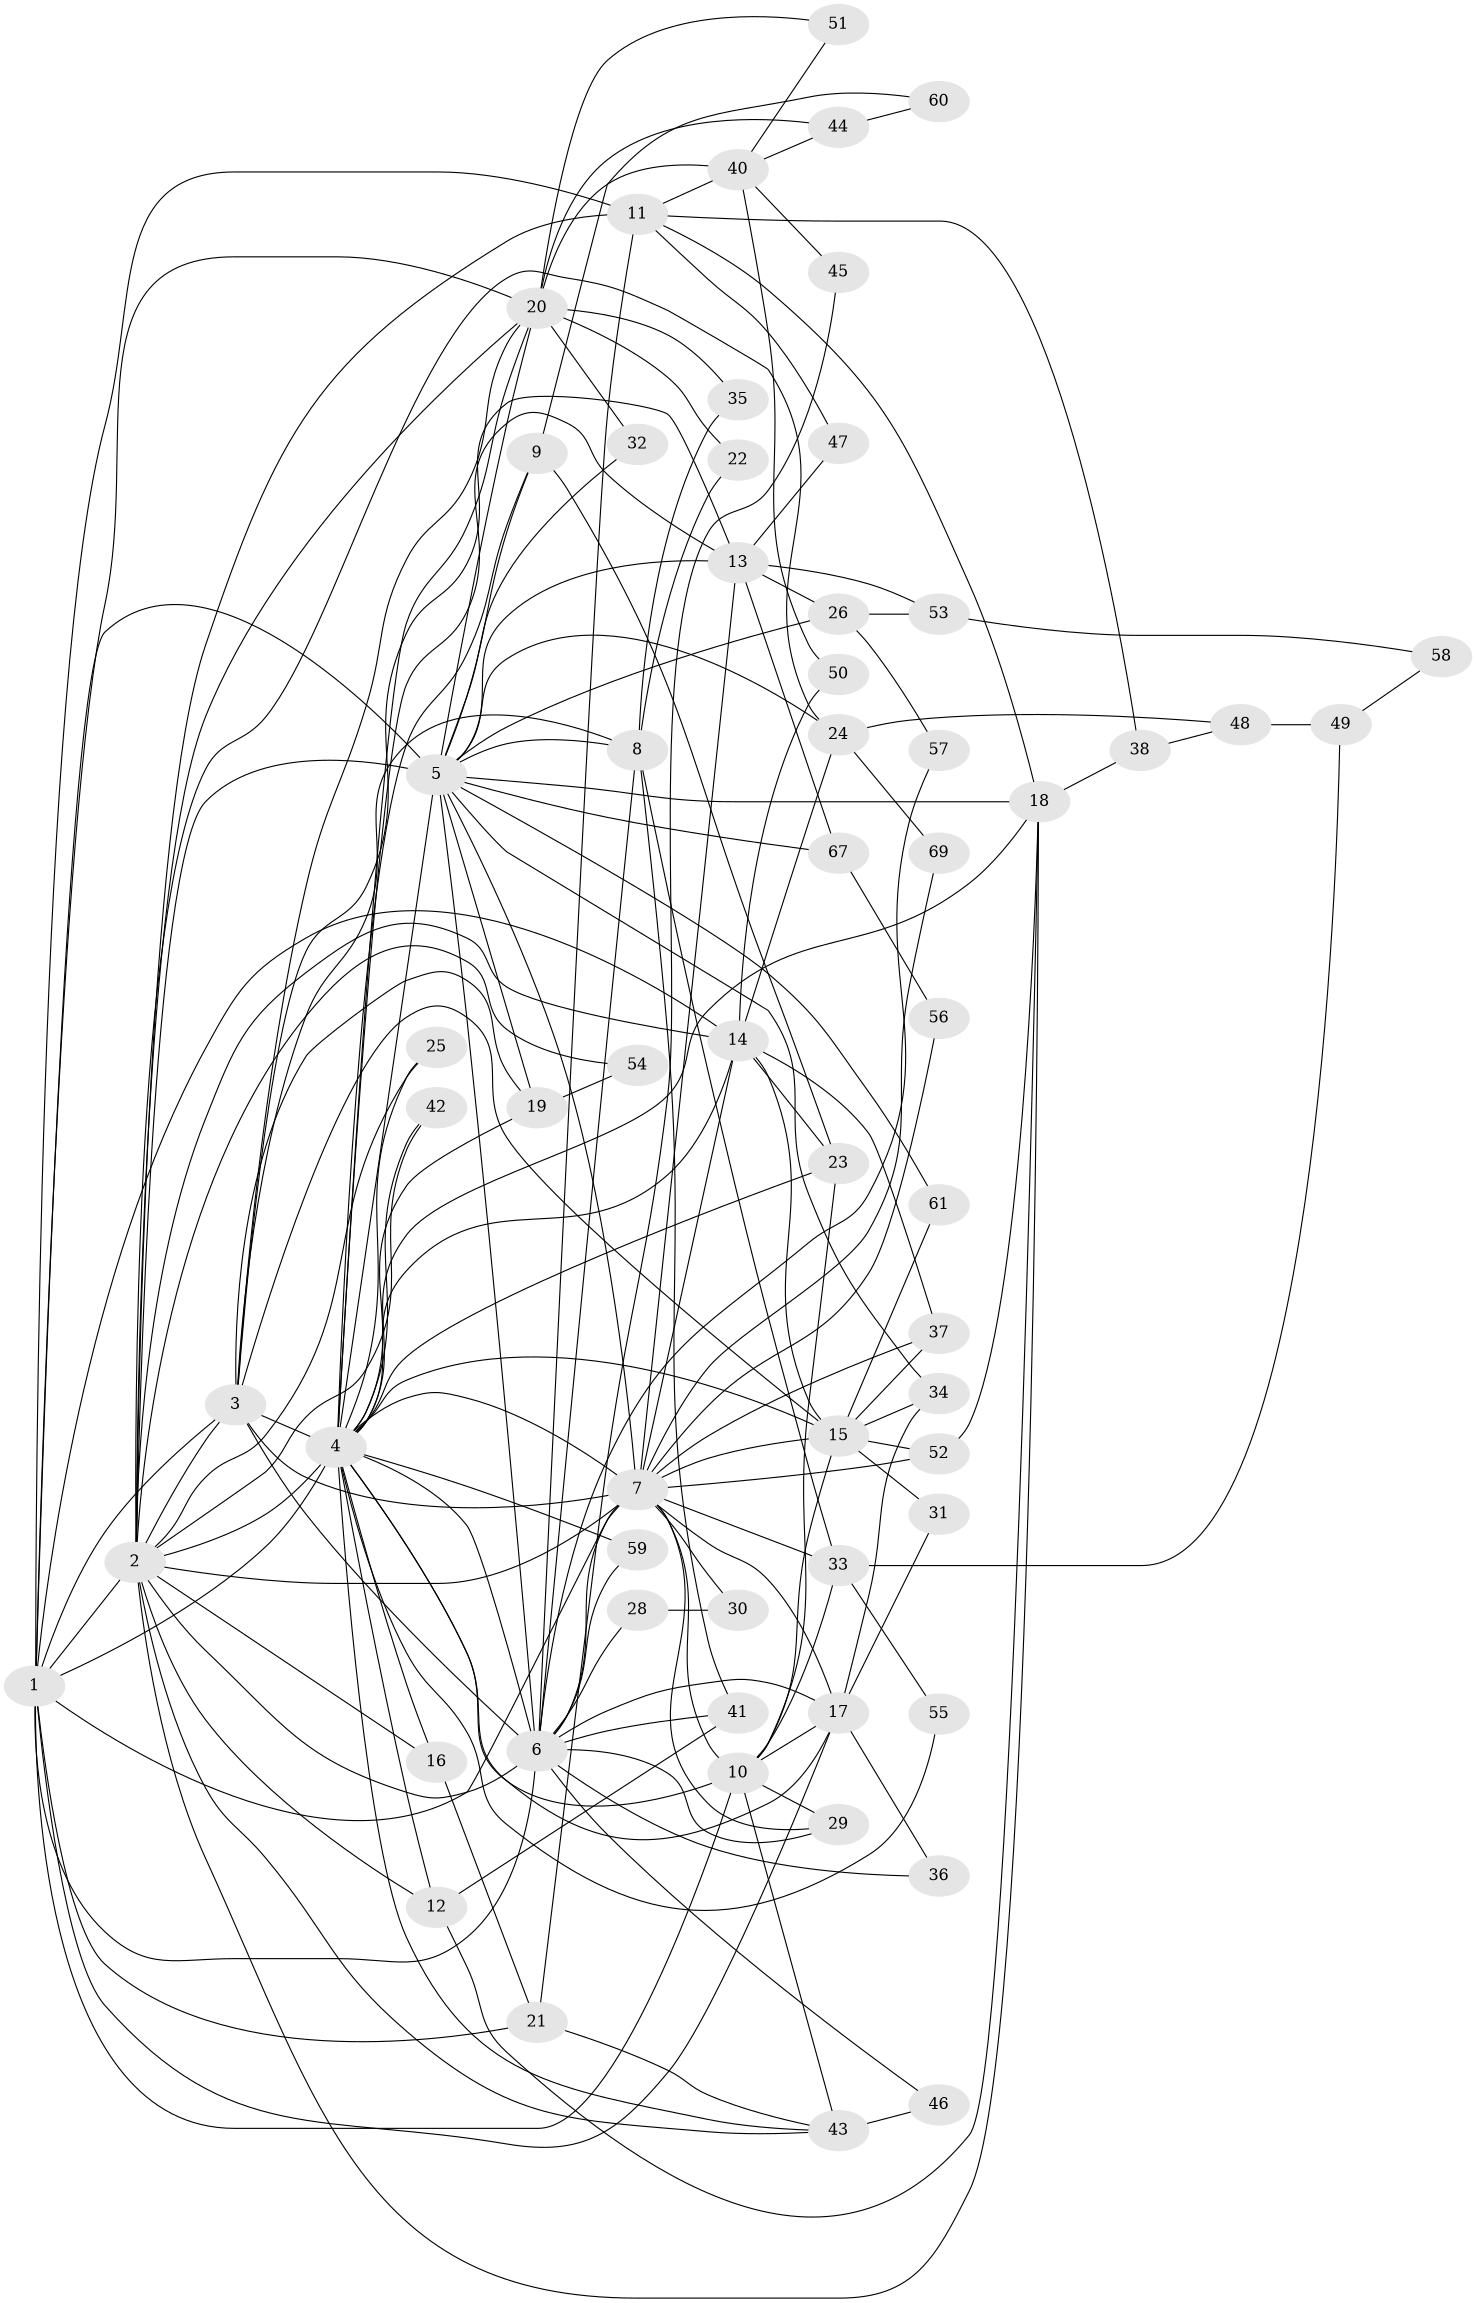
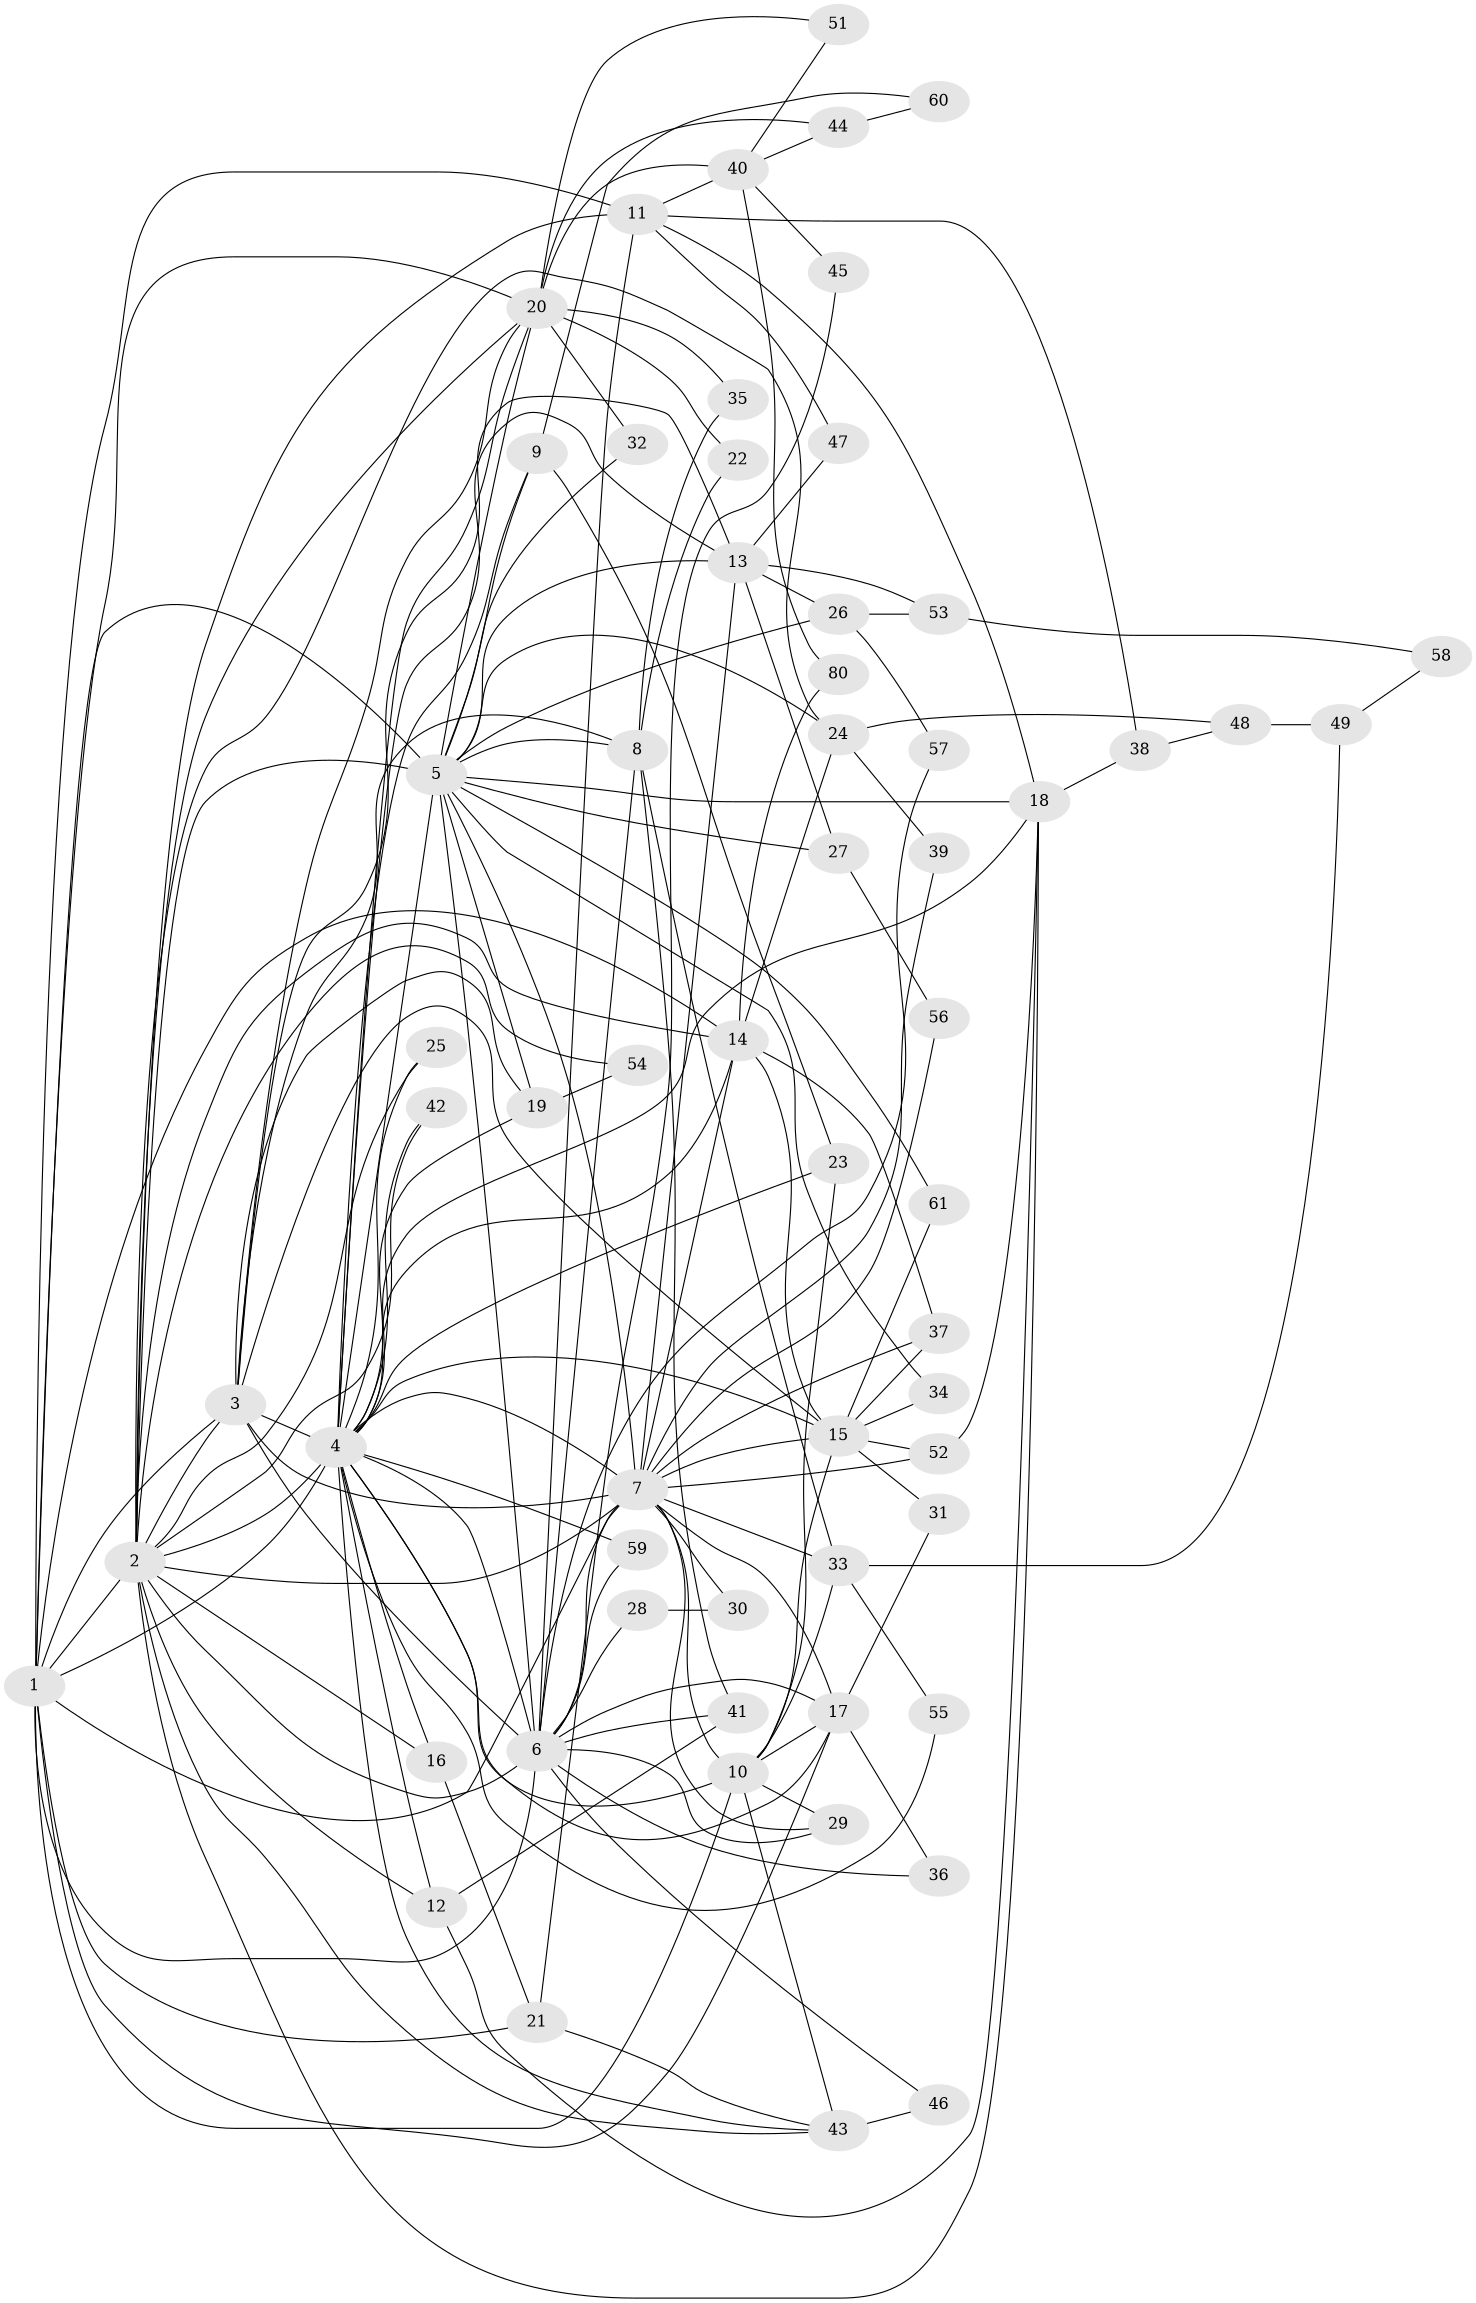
node "50": label "50" -> "80"
node "67": label "67" -> "27"
node "69": label "69" -> "39"
edge "14" -- "23": removed
edge "34" -- "17": removed
